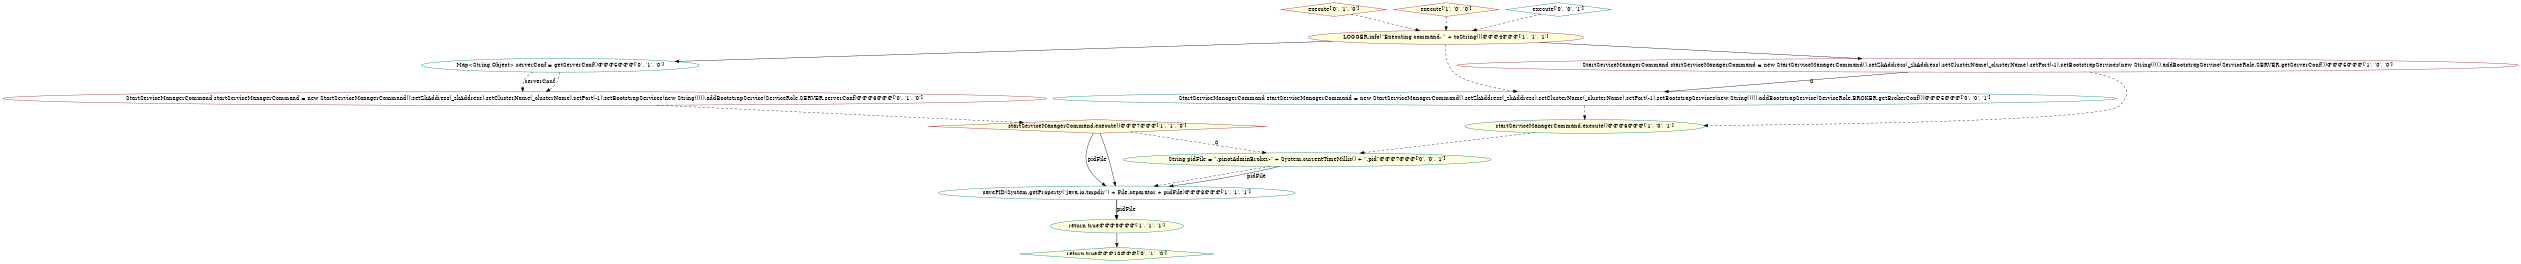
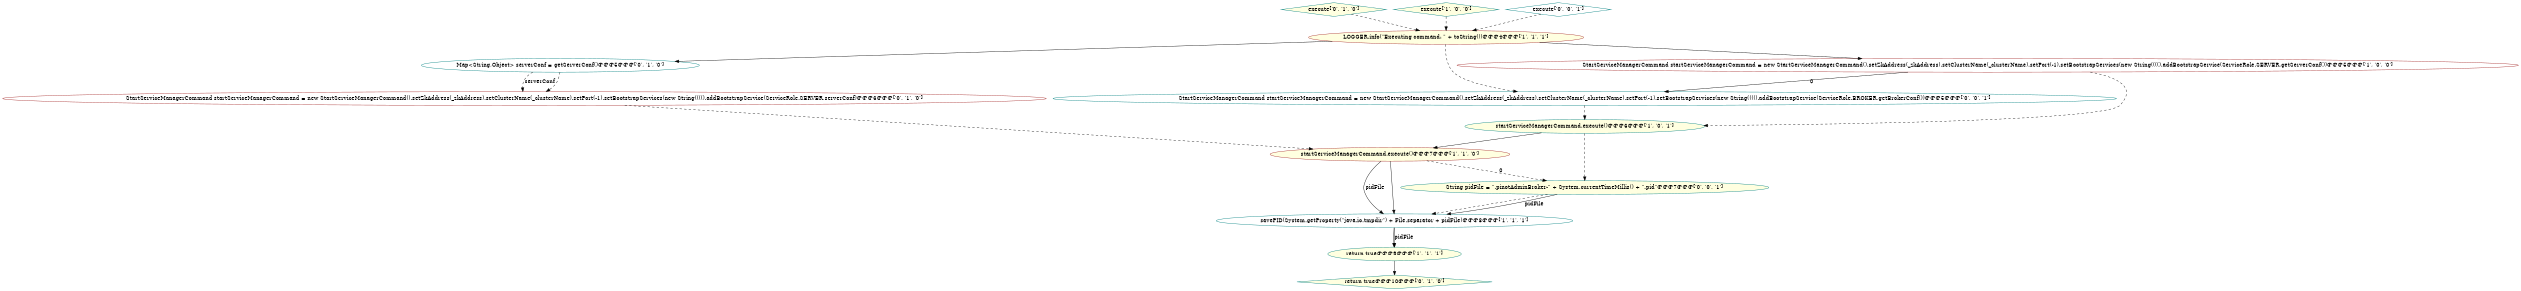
node "execute['0', '1', '0']": color brown -> teal
node "execute['1', '0', '0']": color brown -> teal
node "startServiceManagerCommand.execute()@@@7@@@['1', '1', '0']": shape diamond -> ellipse
edge "startServiceManagerCommand.execute()@@@6@@@['1', '0', '1']" -> "startServiceManagerCommand.execute()@@@7@@@['1', '1', '0']": added
